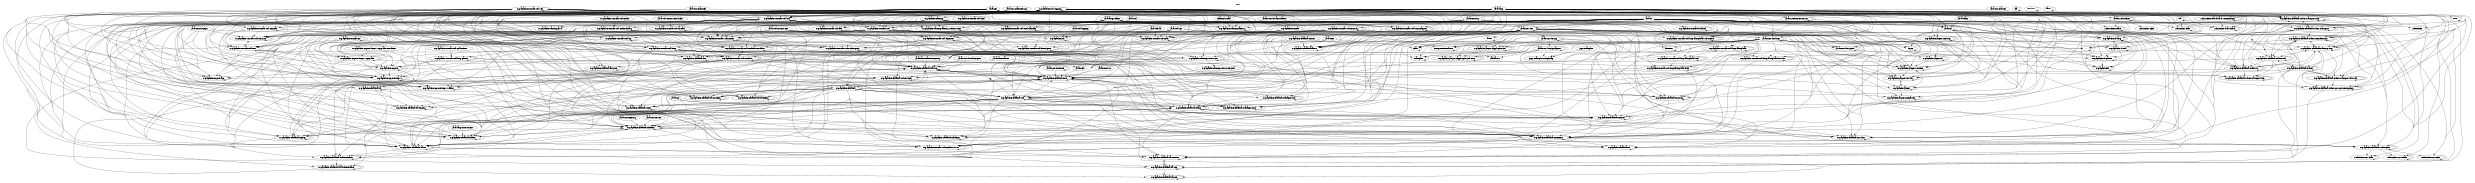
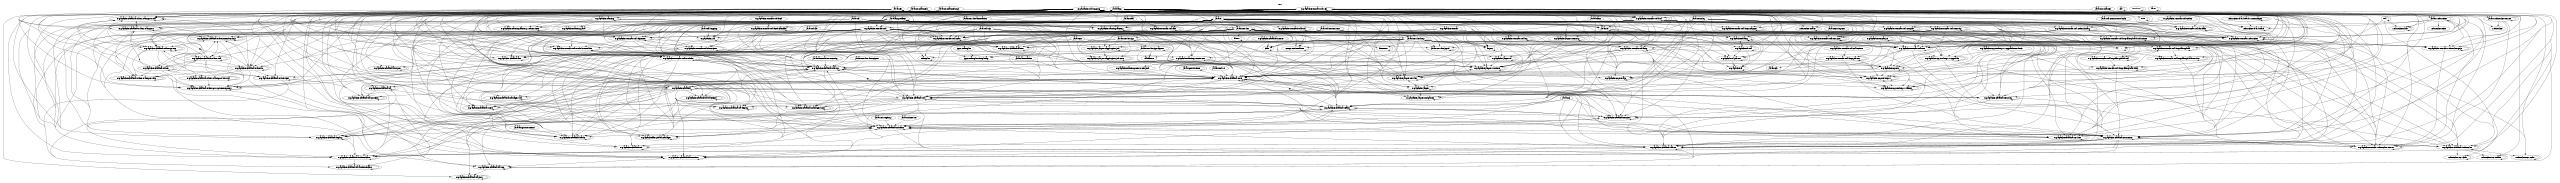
edge "org.apache.tomcat.util.res" -> "org.apache.tomcat.websocket.pojo": added
node "channels.mail": label "channels.mail" -> "javax.mail"
node "org.apache.catalina.manager": label "org.apache.catalina.manager" -> "org.apache.fileupload.manager"
